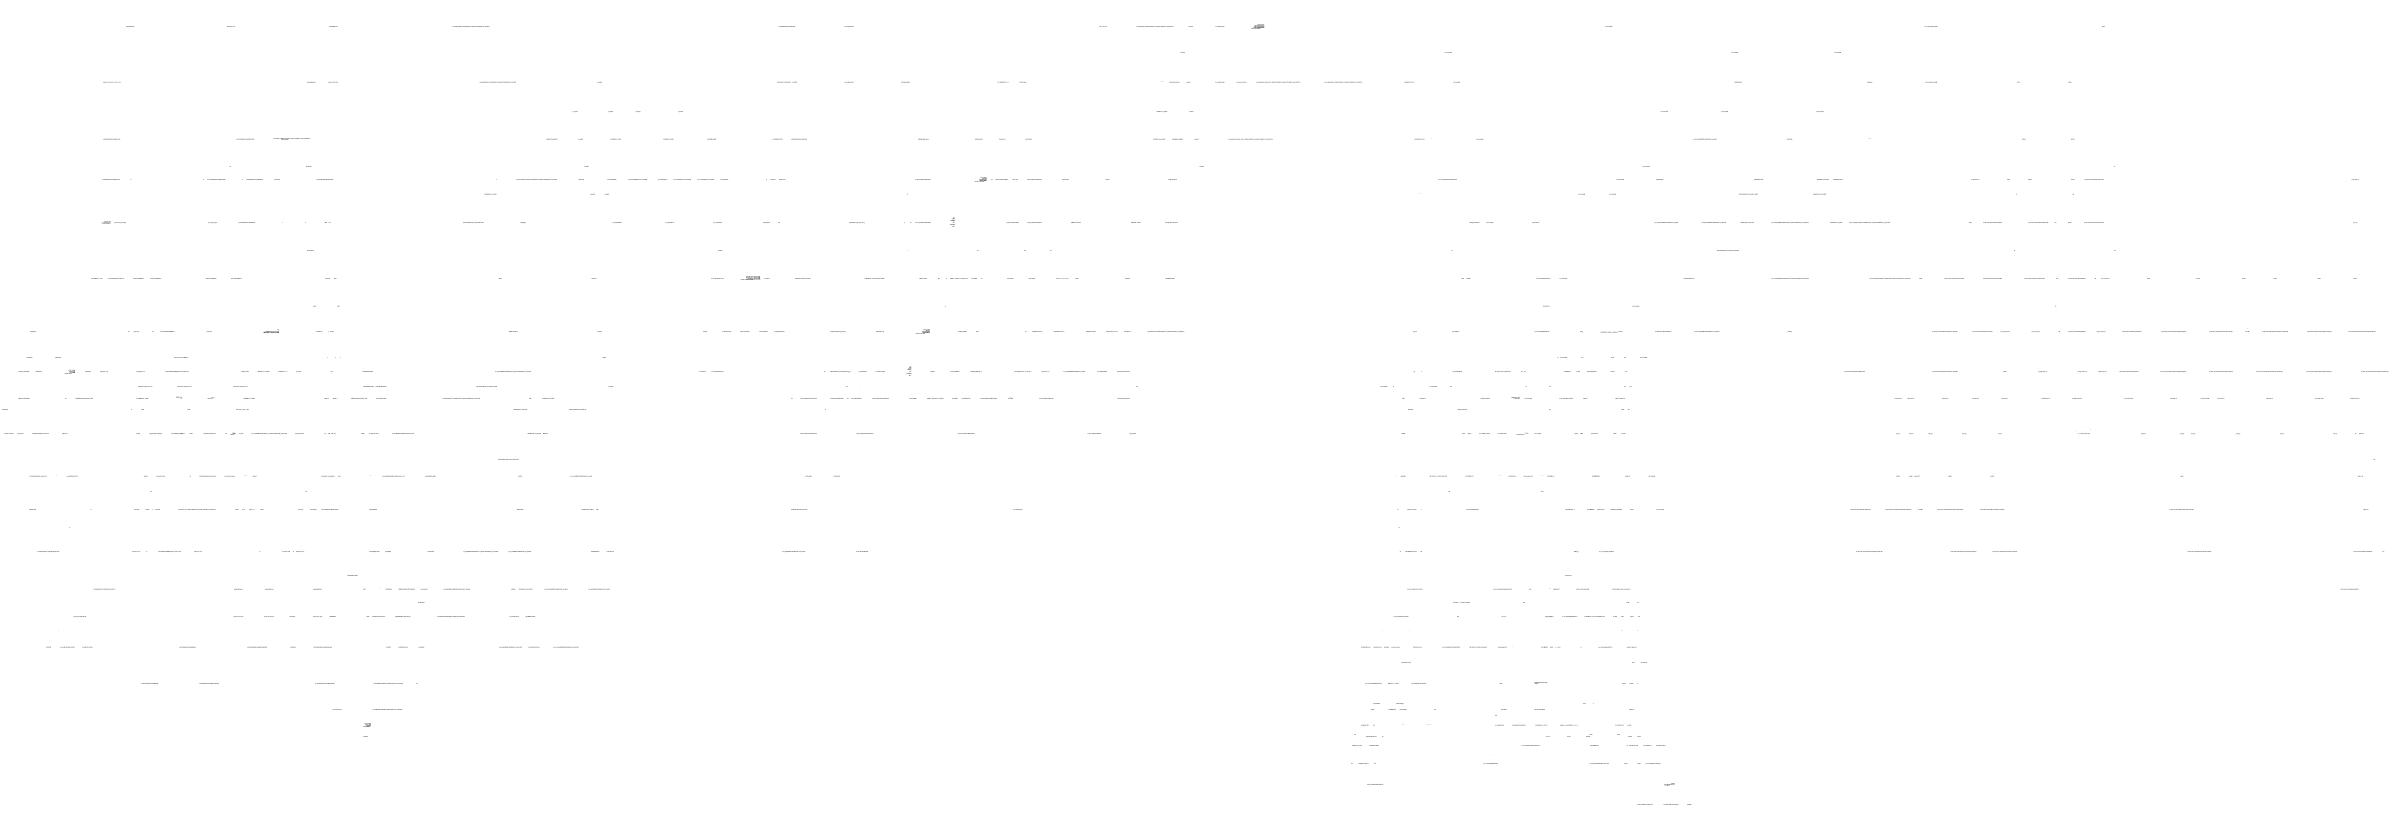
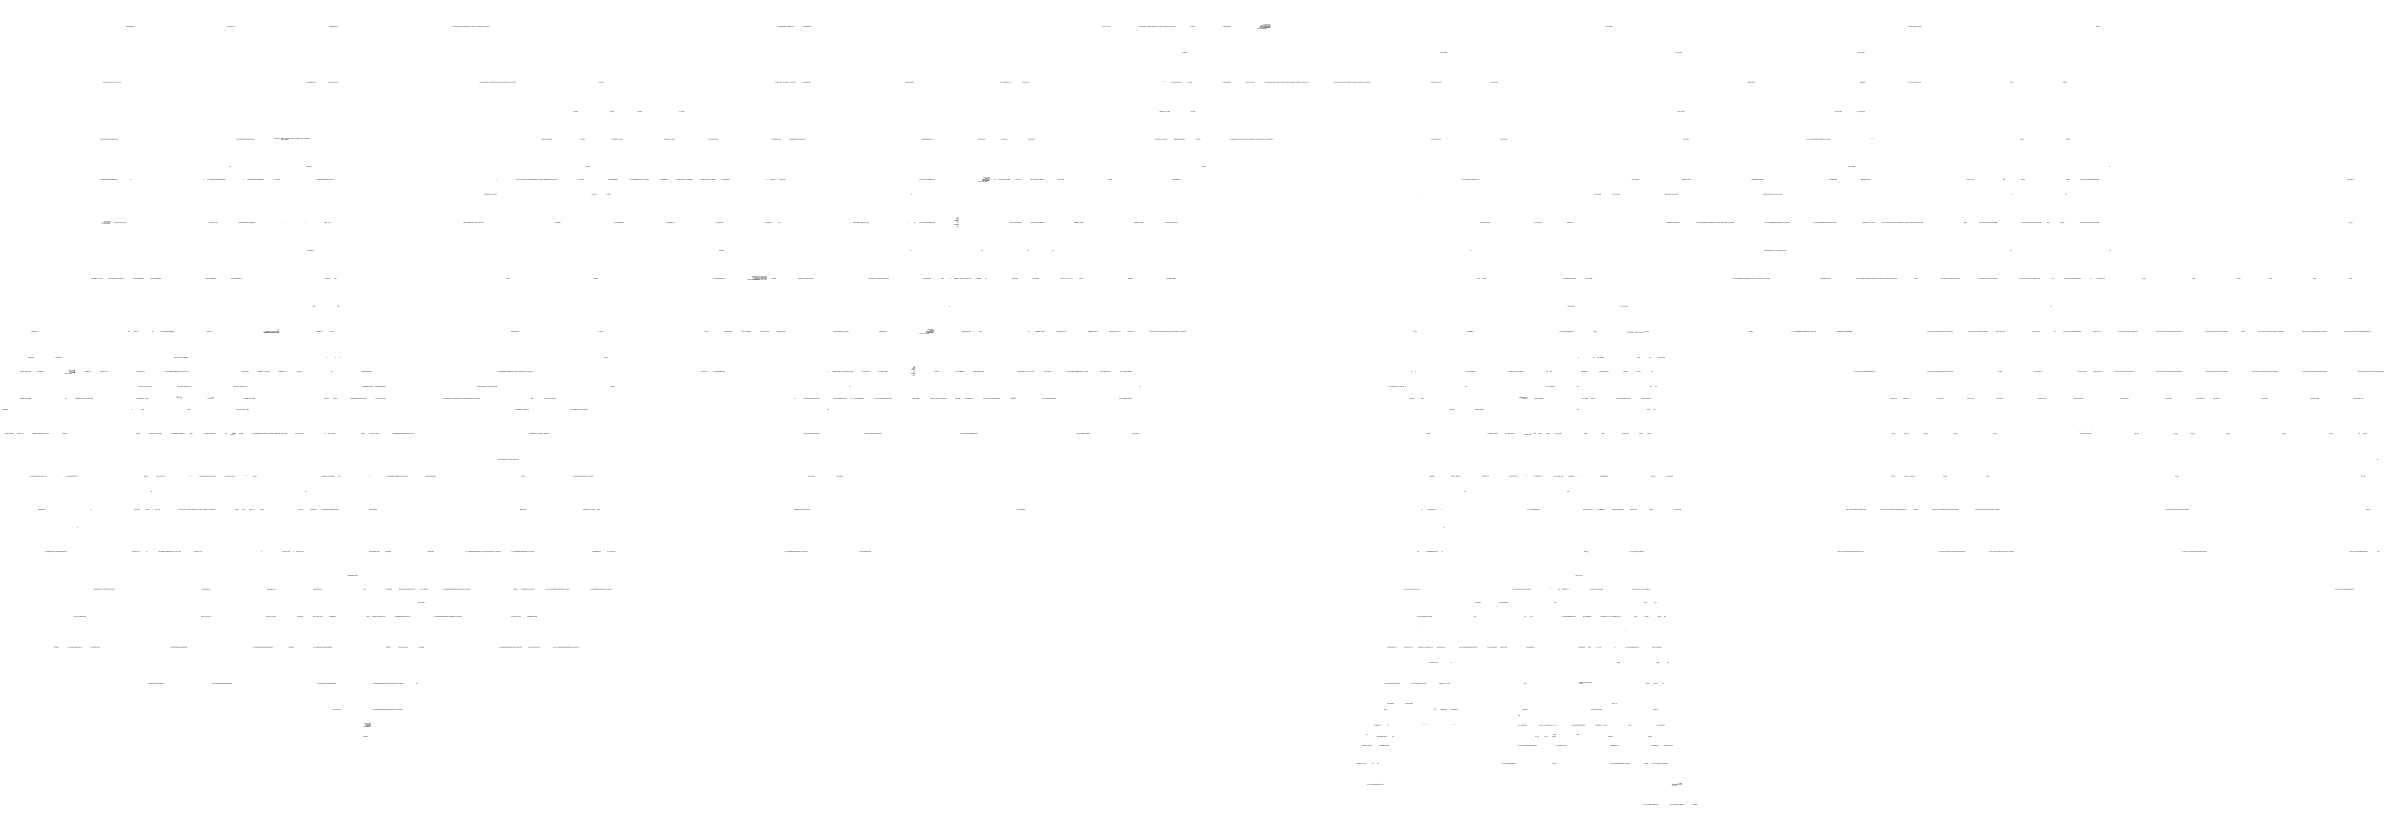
edge "Nancy.Json.Simple.NancySerializationStrategy" -> "var converter = this.FindJavaScriptConverter(inputType)": added, label "Nancy.Json.Simple.NancySerializationStrategy"
